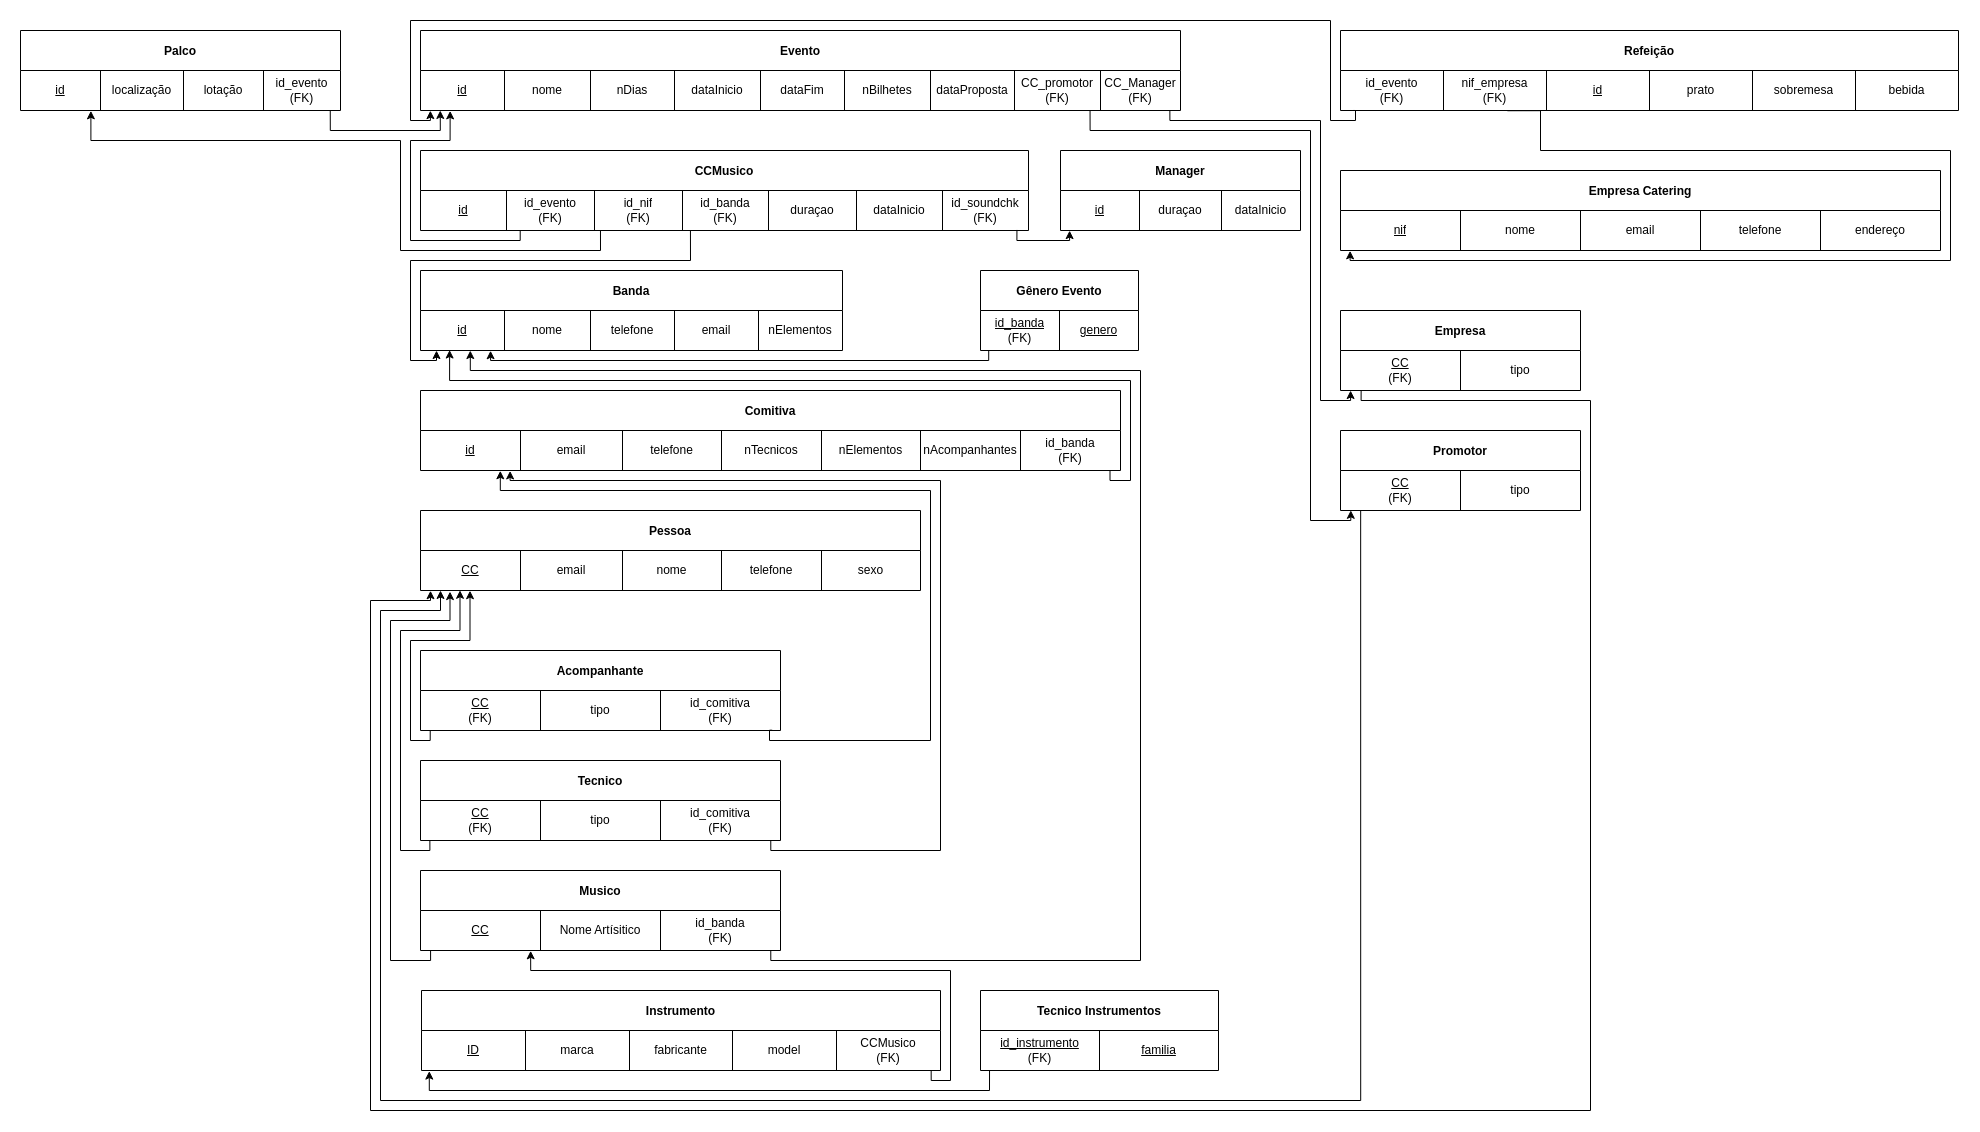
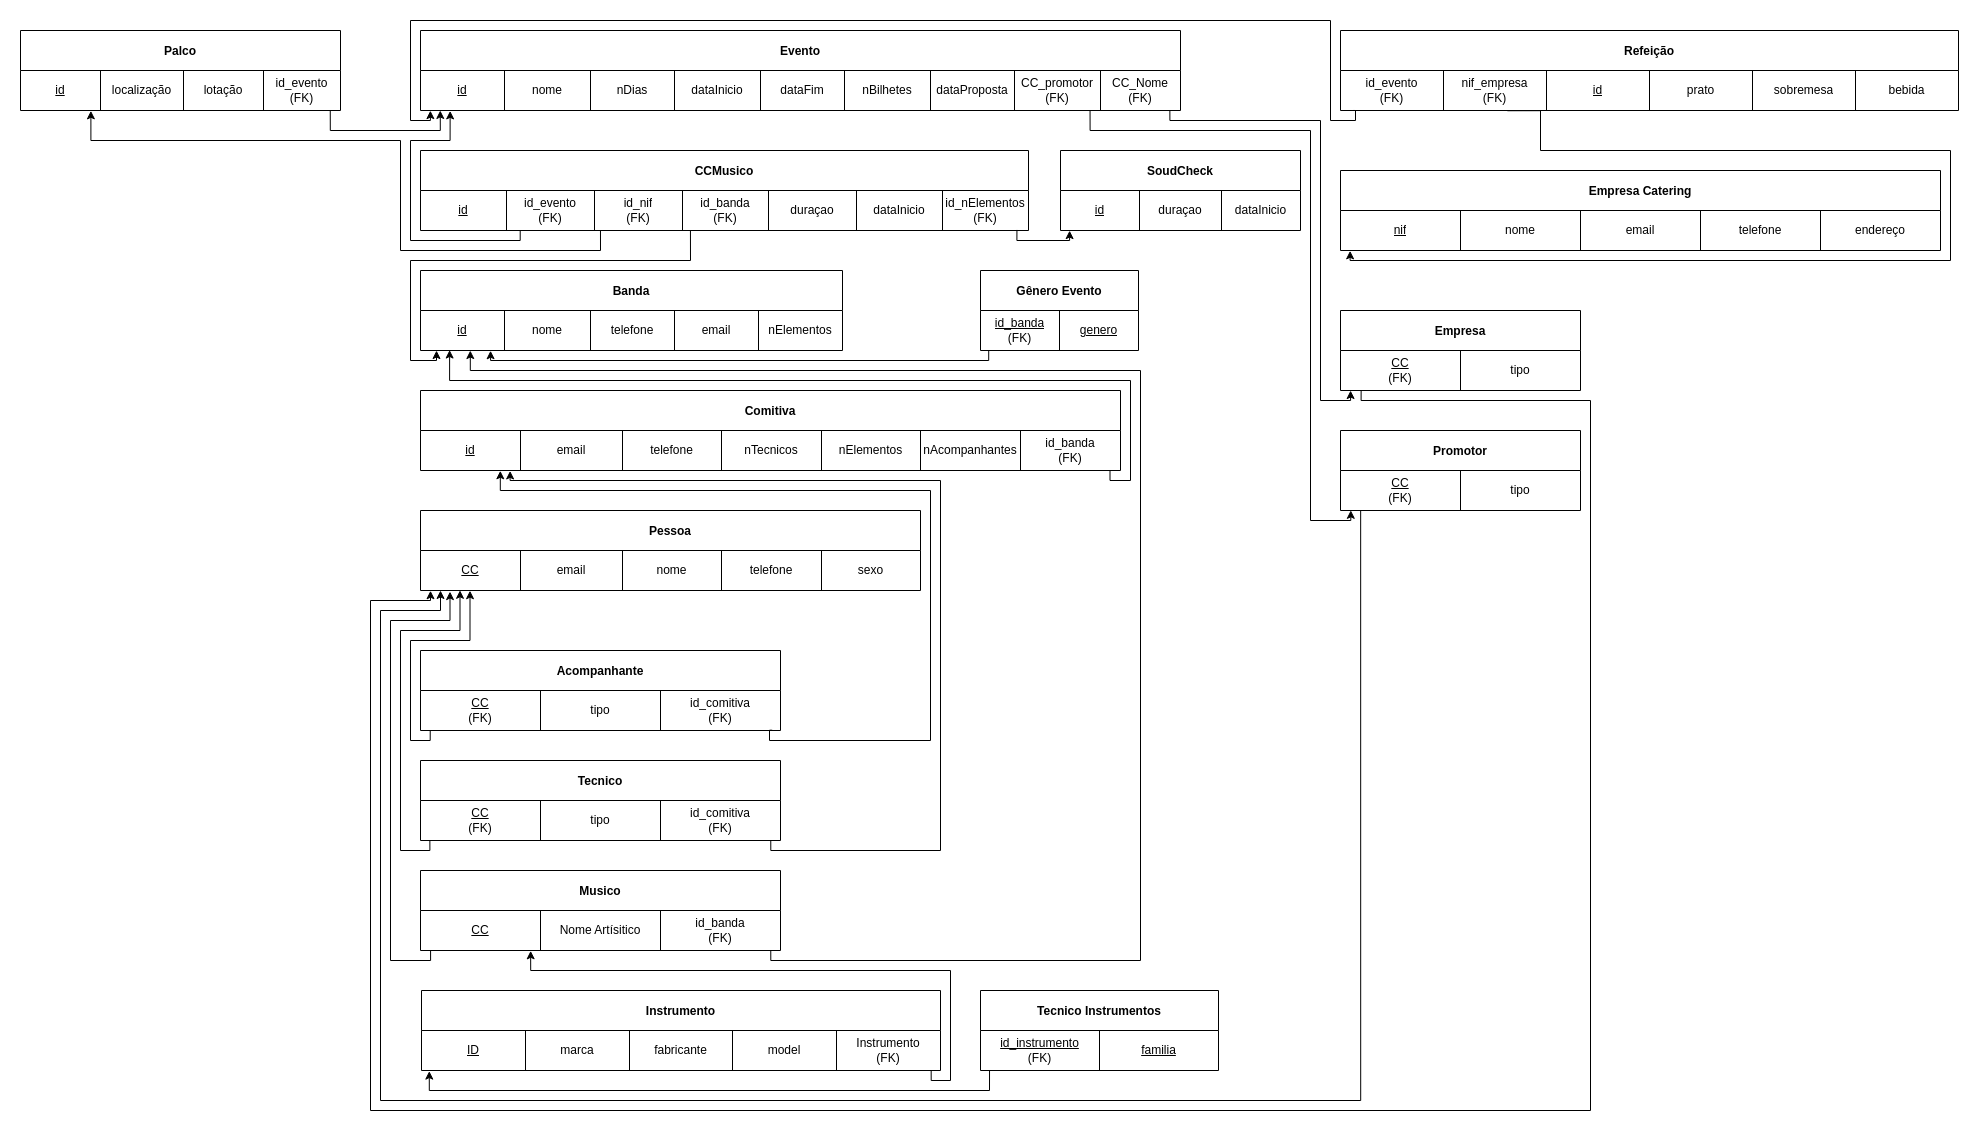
node "CC_Manager (FK)": label "CC_Manager (FK)" -> "CC_Nome (FK)"
node "Manager": label "Manager" -> "SoudCheck"
node "id_soundchk (FK)": label "id_soundchk (FK)" -> "id_nElementos (FK)"
node "CCMusico (FK)": label "CCMusico (FK)" -> "Instrumento (FK)"
